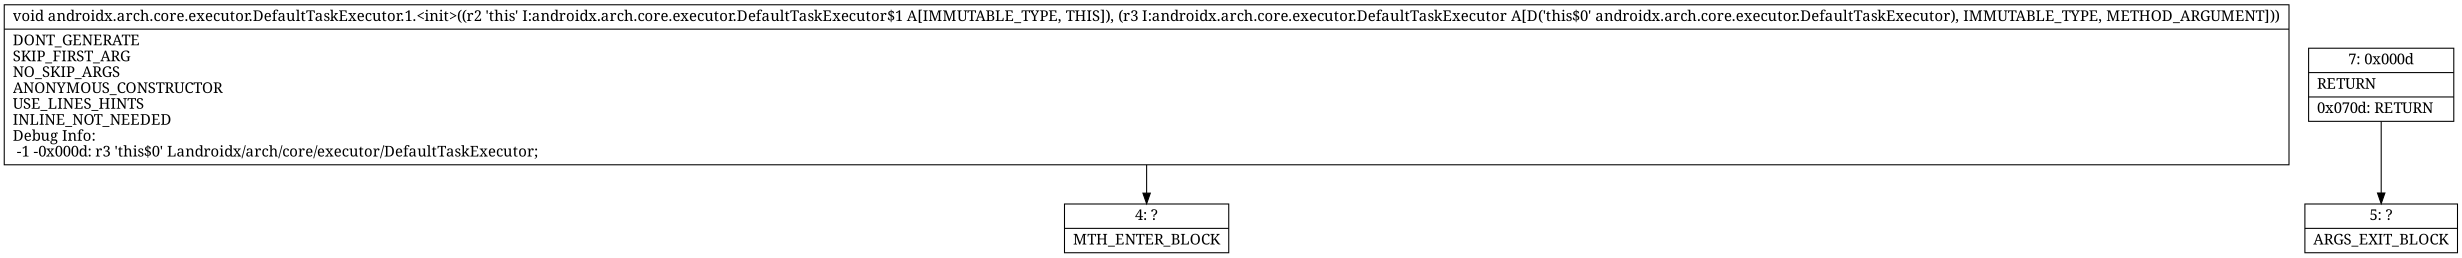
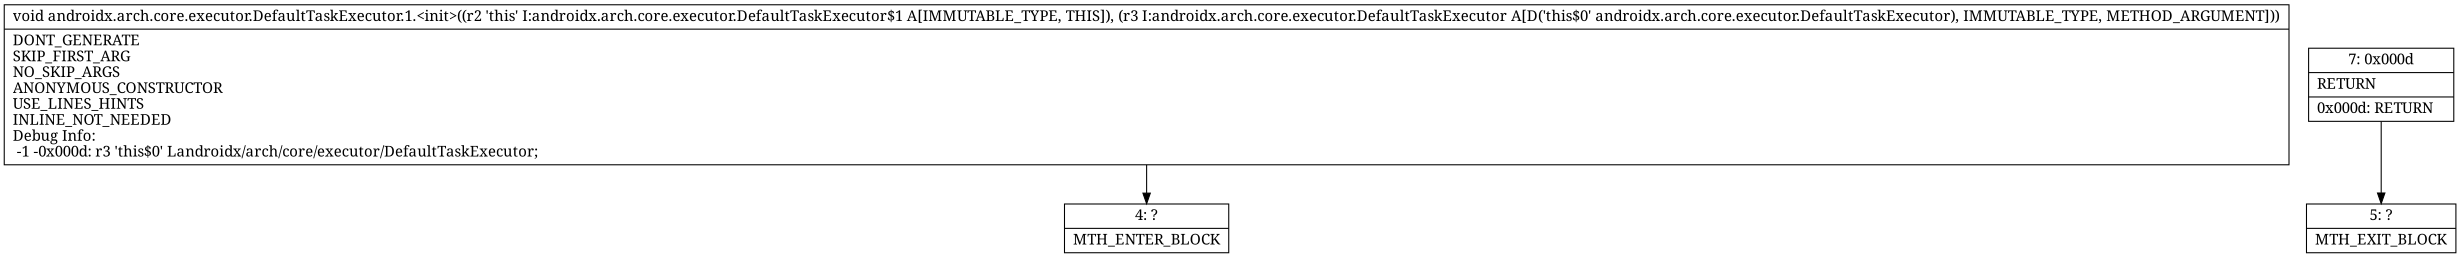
node "7: 0x000d": text "0x070d: RETURN" -> "0x000d: RETURN"
node "5: ?": text "ARGS_EXIT_BLOCK" -> "MTH_EXIT_BLOCK"
